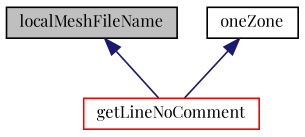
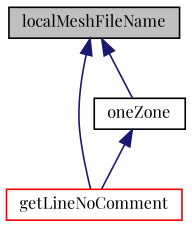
edge "oneZone" -> "localMeshFileName": added
